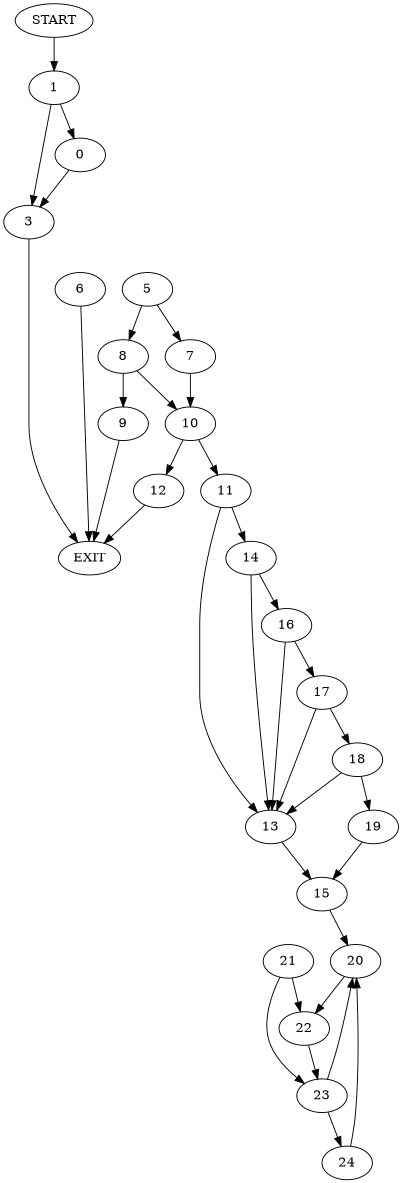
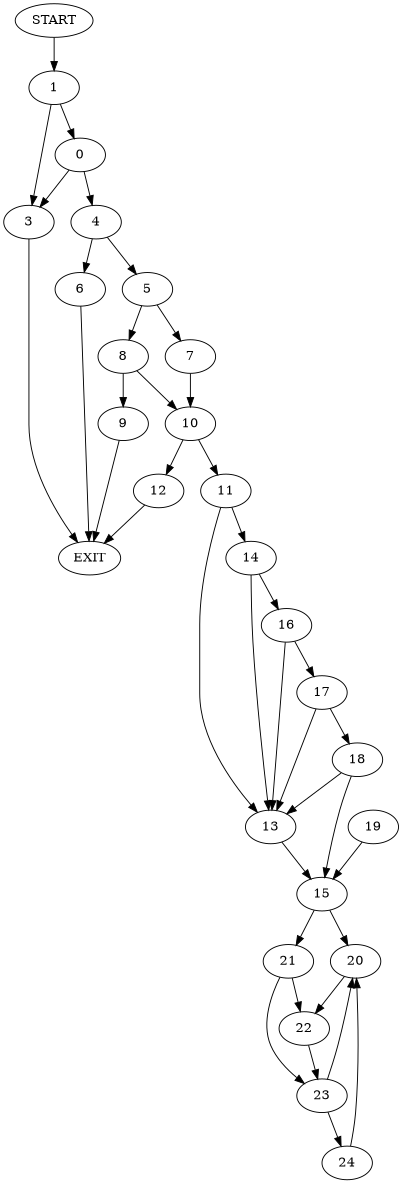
node "4": added
edge "18" -> "19": now "18" -> "15"
edge "15" -> "21": added
